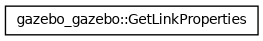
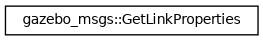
node "gazebo_gazebo::GetLinkProperties": label "gazebo_gazebo::GetLinkProperties" -> "gazebo_msgs::GetLinkProperties"
